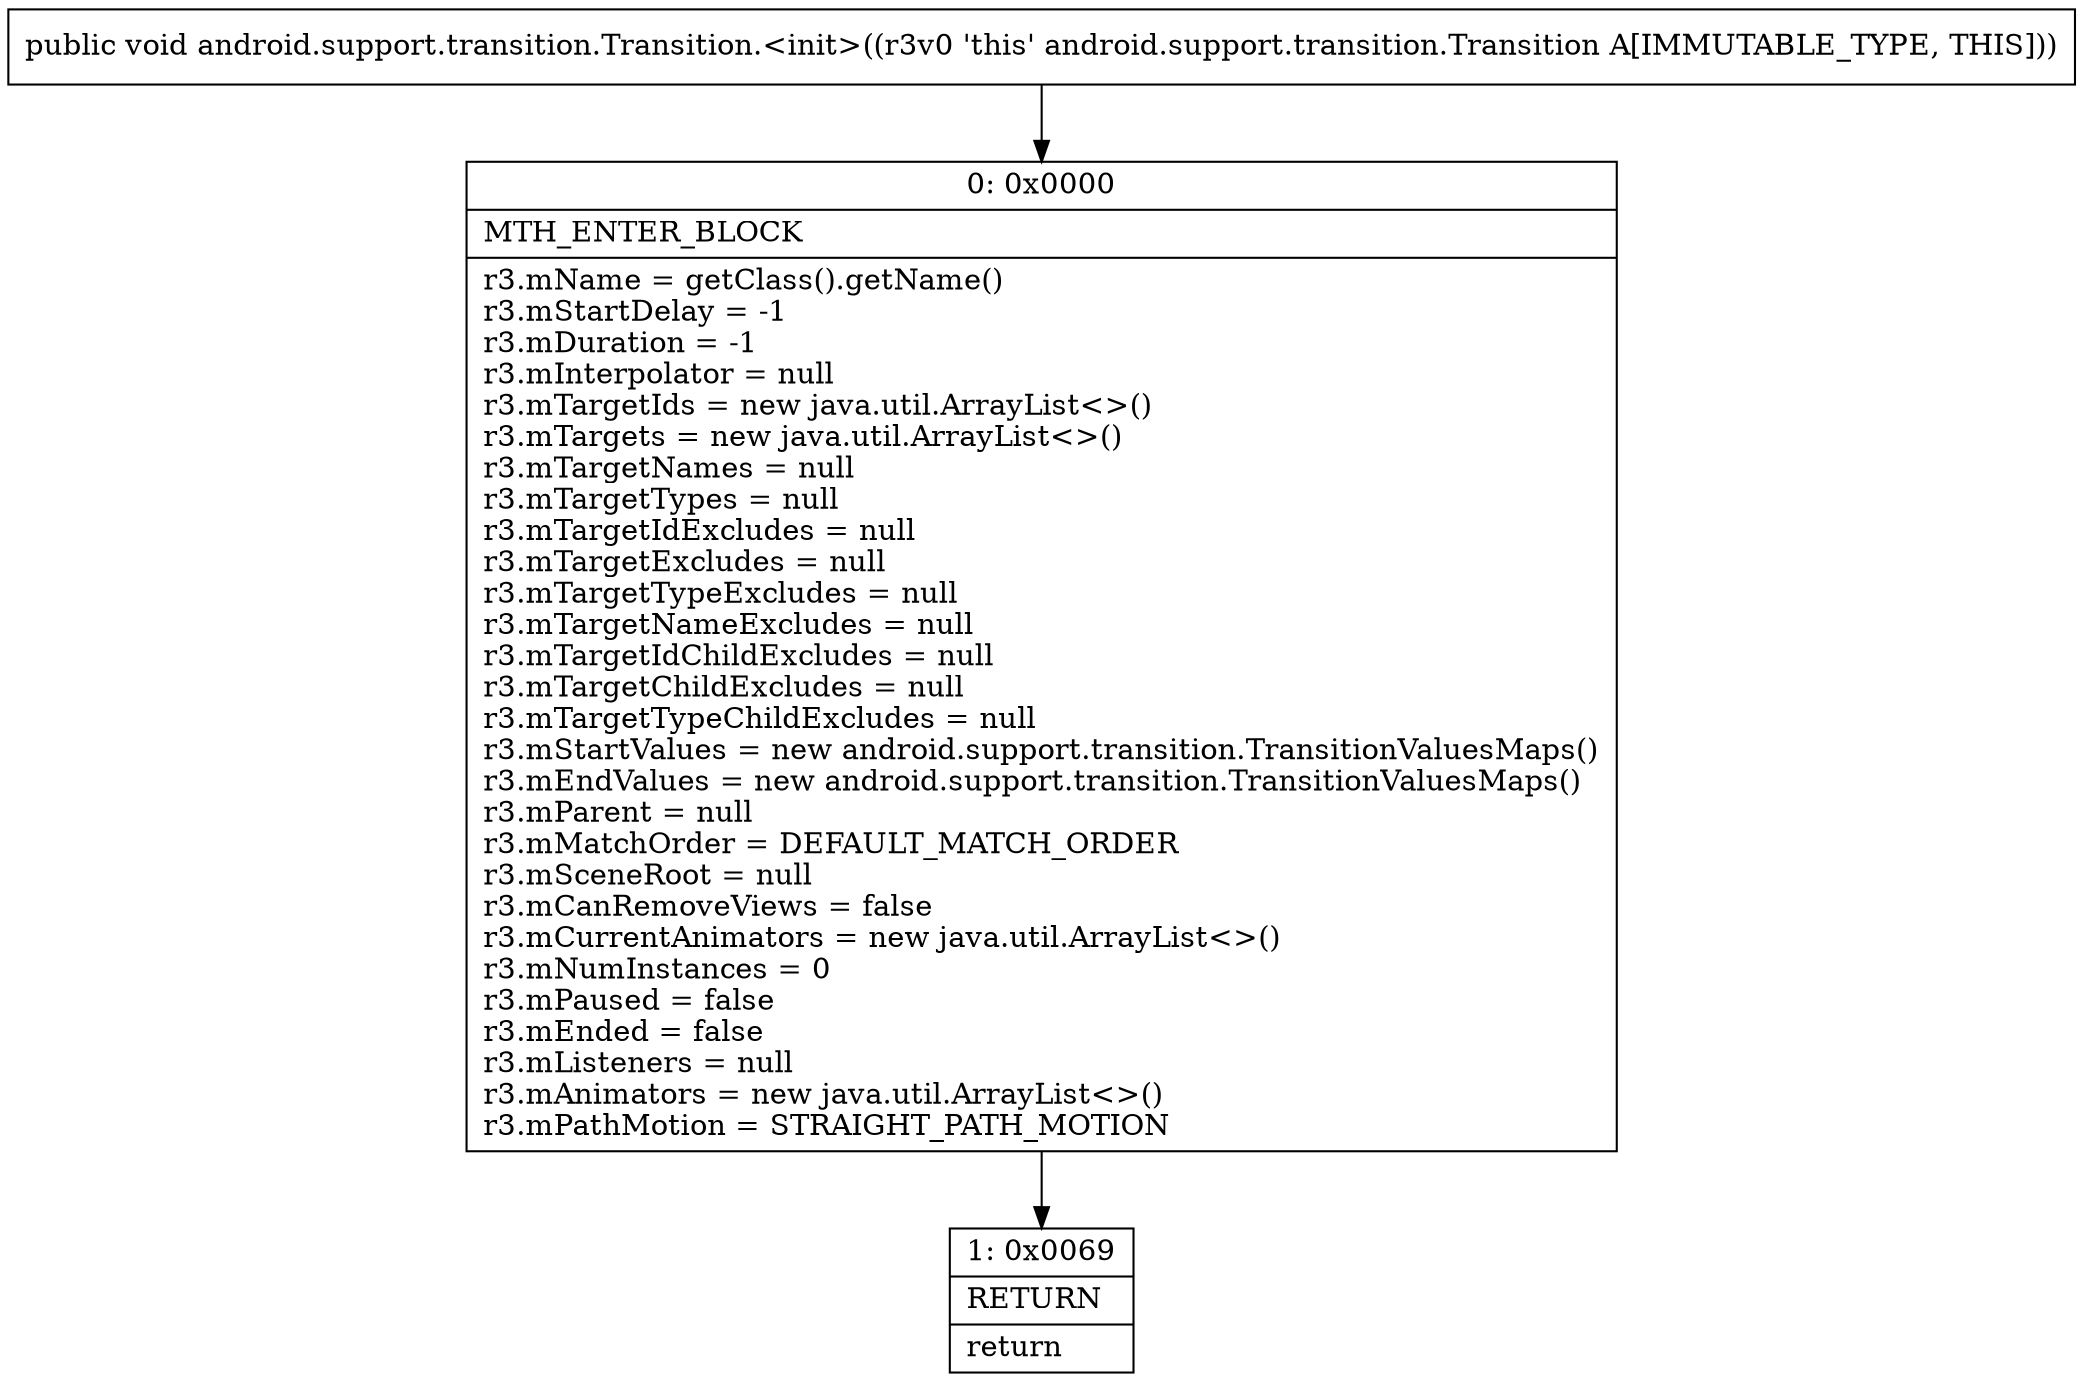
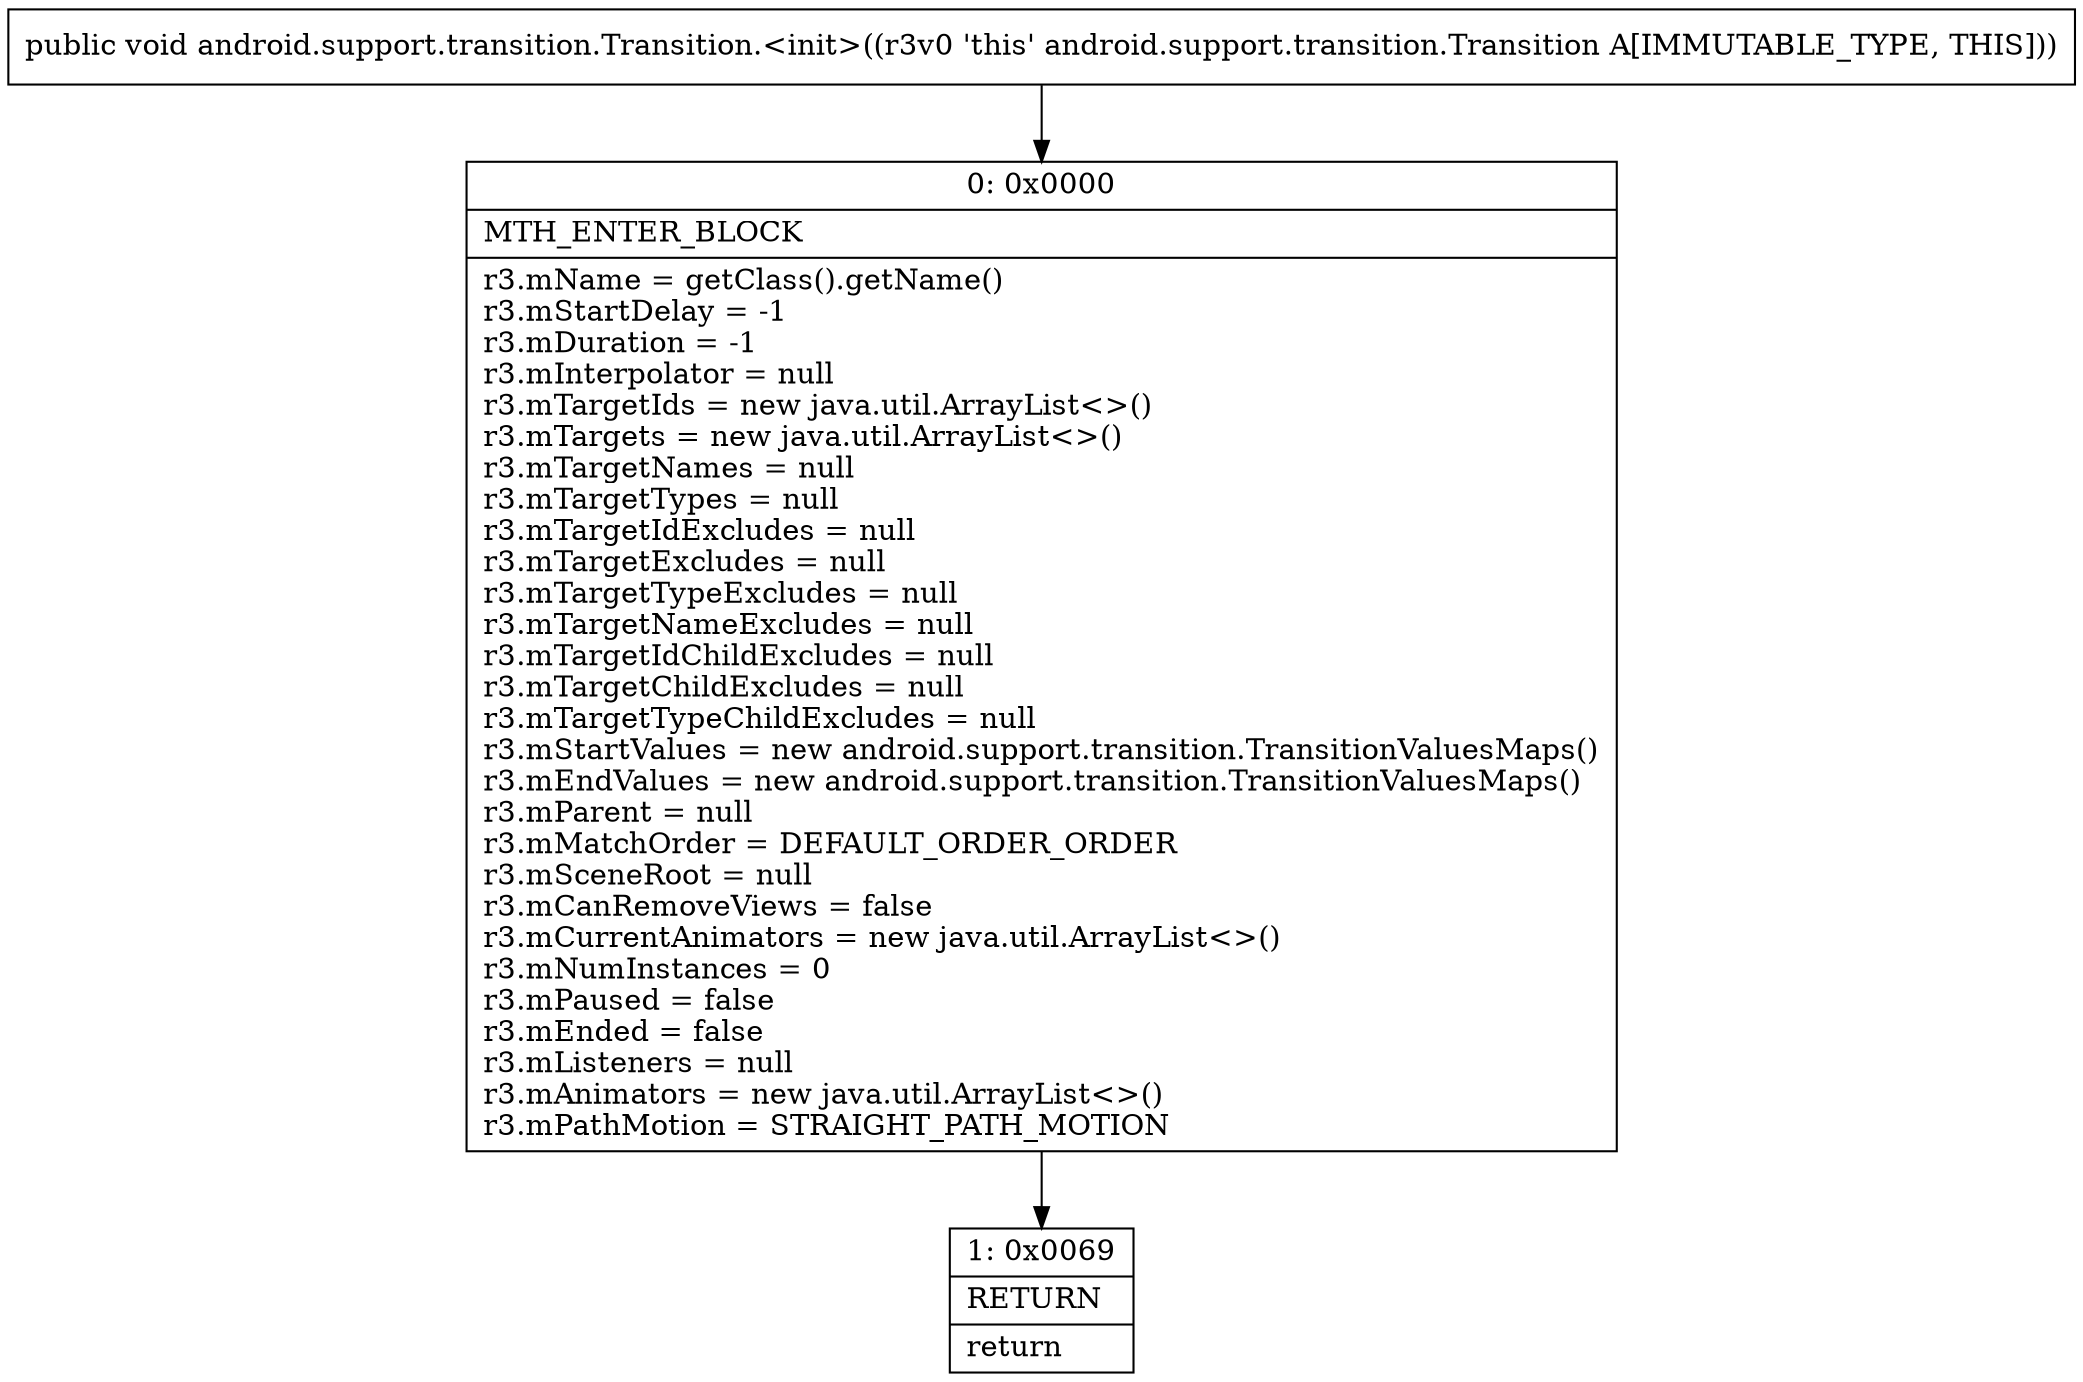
node "0: 0x0000": text "r3.mMatchOrder = DEFAULT_MATCH_ORDER" -> "r3.mMatchOrder = DEFAULT_ORDER_ORDER"
